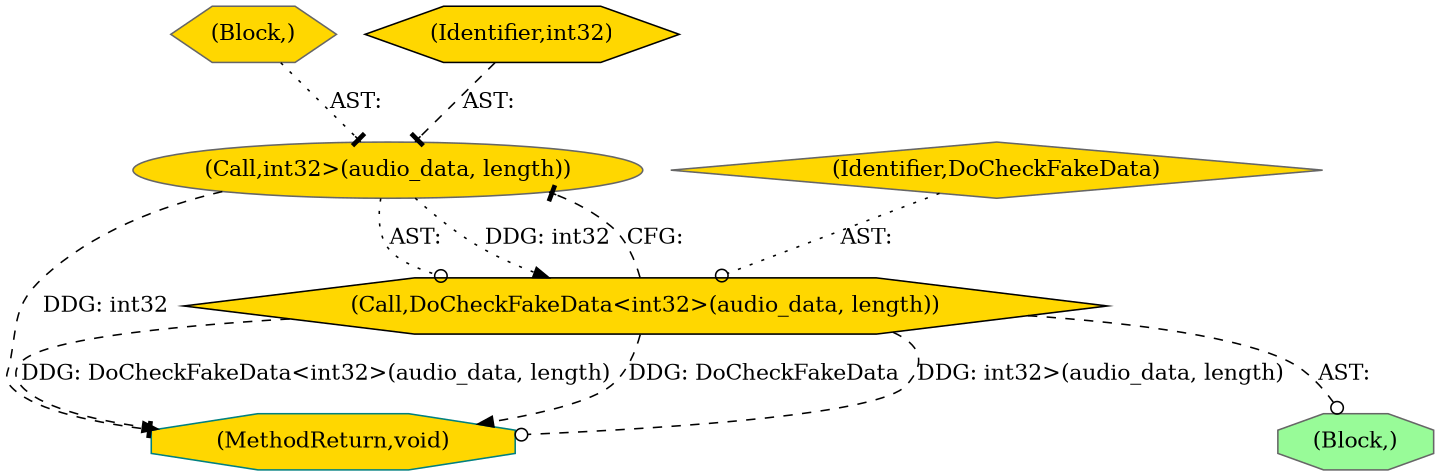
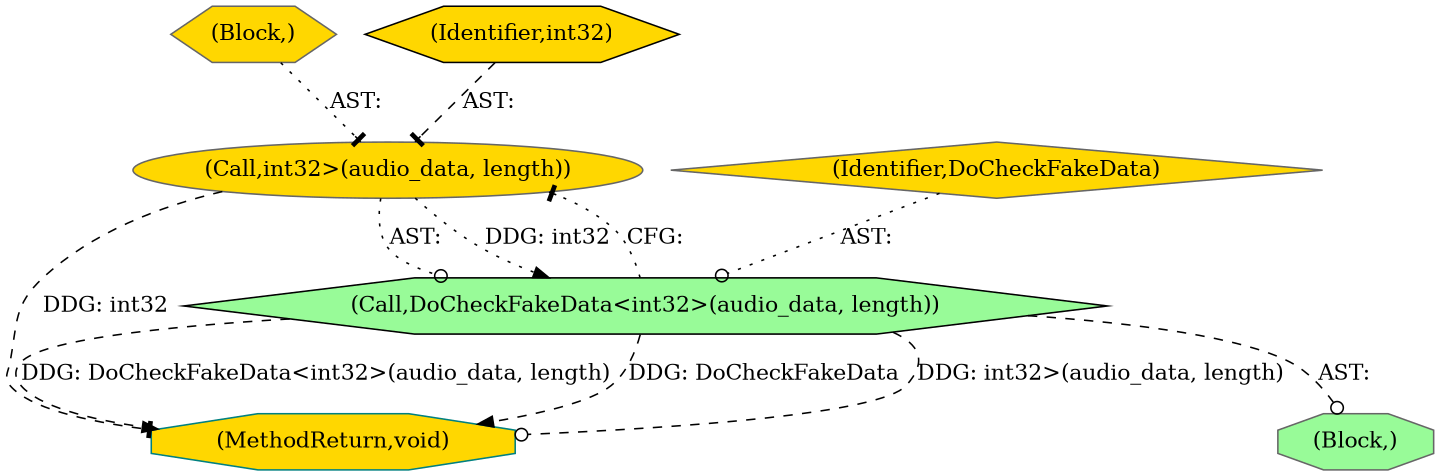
edge "(Call,DoCheckFakeData<int32>(audio_data, length))" -> "(Call,int32>(audio_data, length))": style dashed -> dotted
node "(Call,DoCheckFakeData<int32>(audio_data, length))": fillcolor gold -> palegreen
